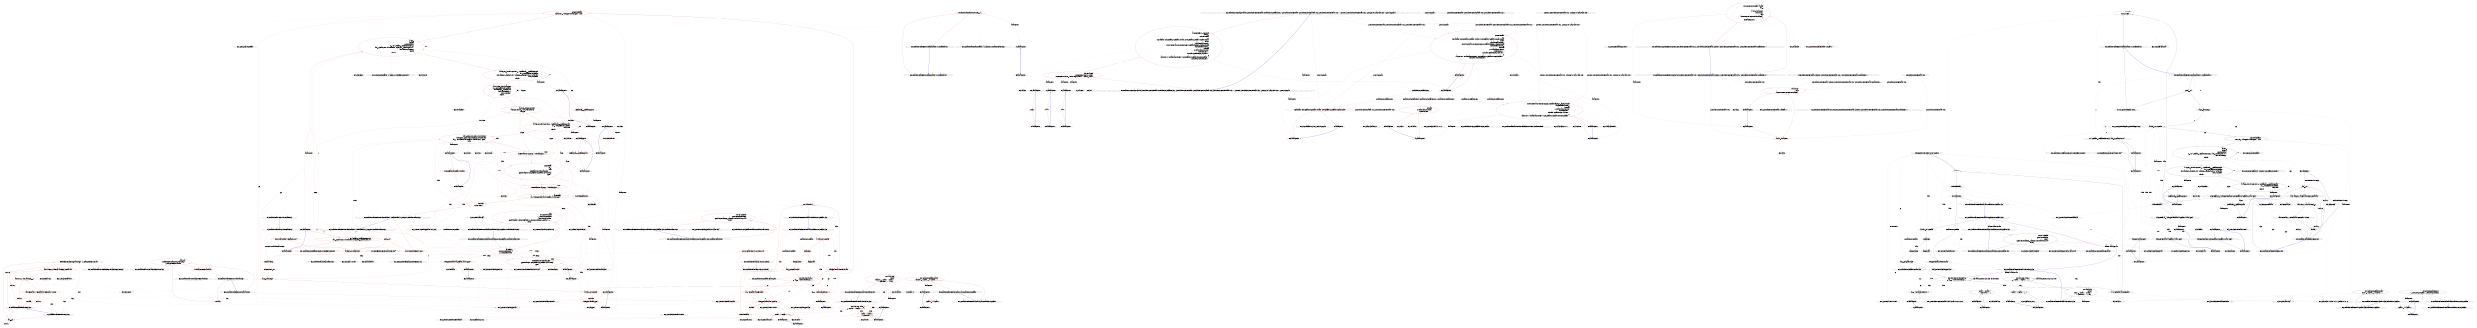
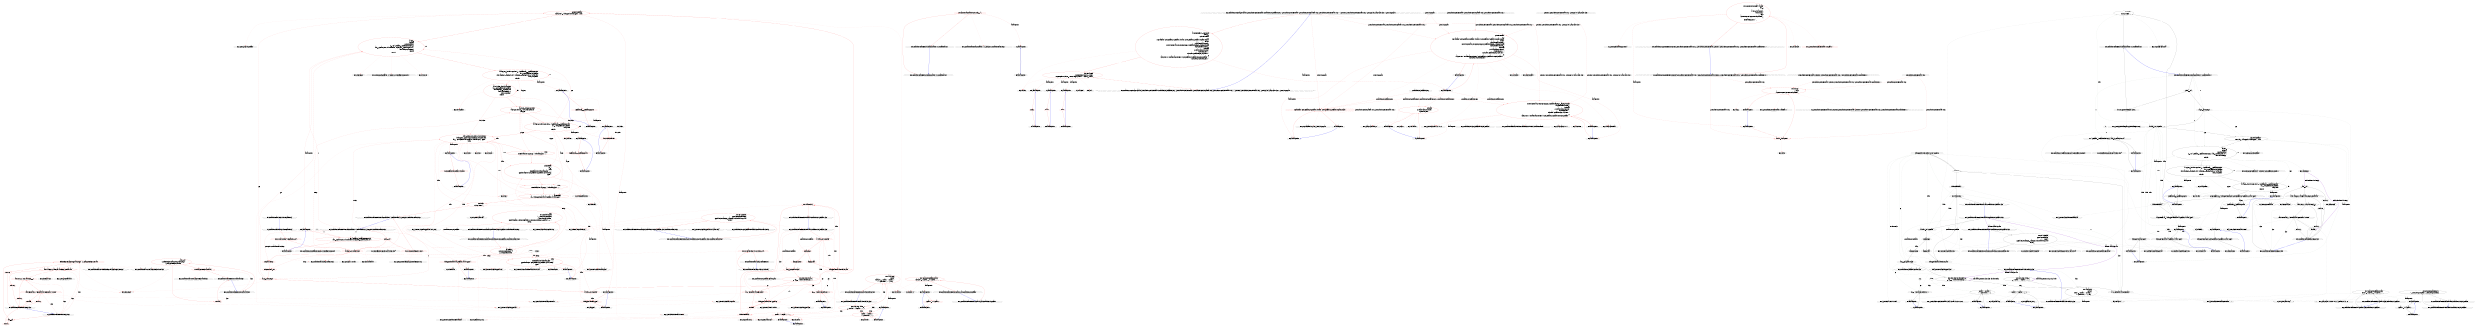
node "Entry Unk.FirstOrDefault": added
edge "shortSwitches" -> "!shortSwitches.Contains(info)": label "expression" -> "shortSwitches"
edge "var settings = new UnParserSettings()" -> "Entry object.NormalizeValue()": now "var settings = new UnParserSettings()" -> "settings.Consumed = true"
node "Exit CommandLine.UnParserSettings.WithGroupSwitchesOnly()": label "Exit CommandLine.UnParserSettings.WithGroupSwitchesOnly()" -> "Exit CommandLine.UnParserSettings.UnParserExtensions()"
edge "Entry CommandLine.UnParserExtensions.NormalizeValue(object)" -> "builder.Append(format(e.Current)).Append(sep)": now "Entry CommandLine.UnParserExtensions.NormalizeValue(object)" -> "return FSharpOptionHelper.ValueOf(value);"
